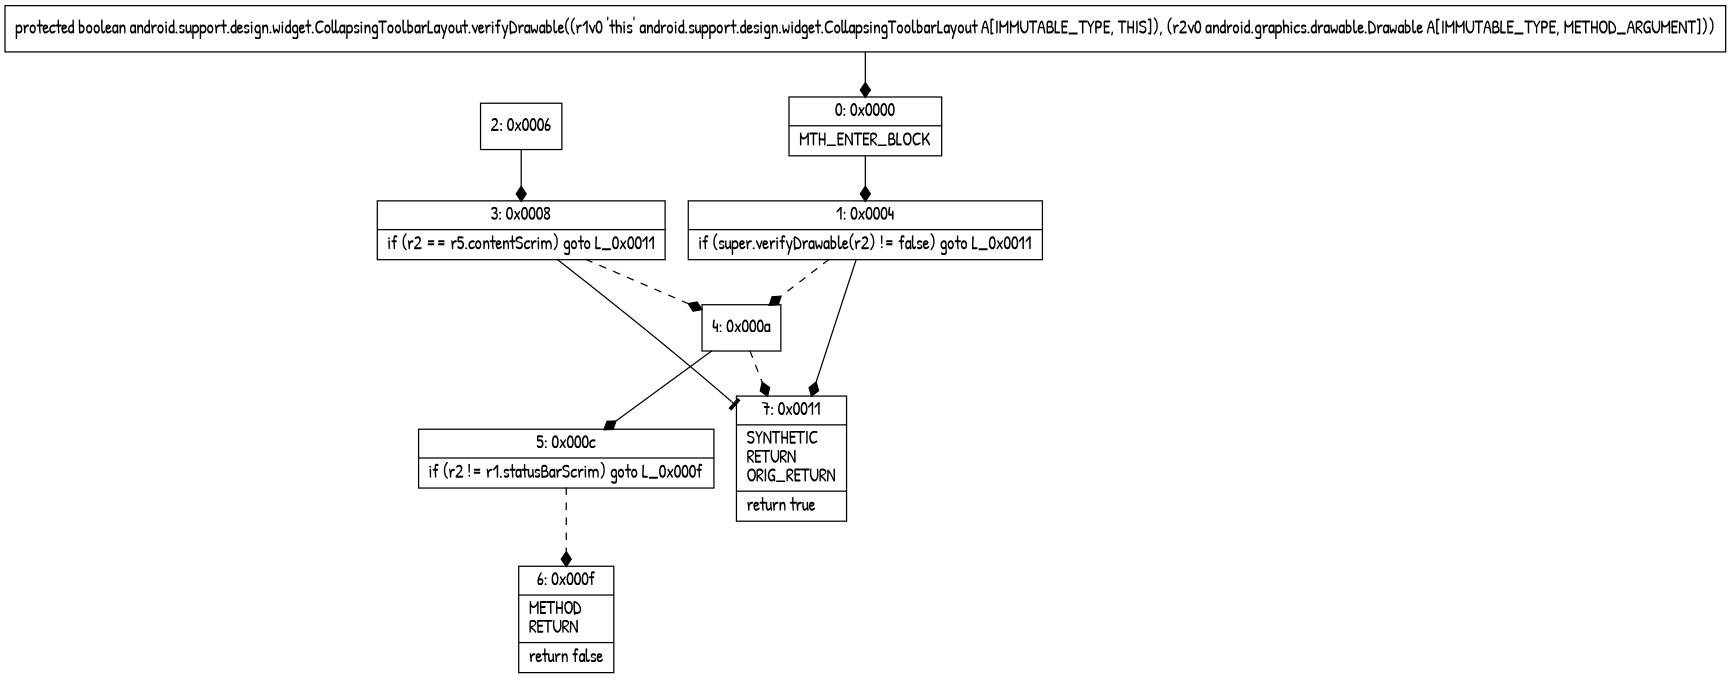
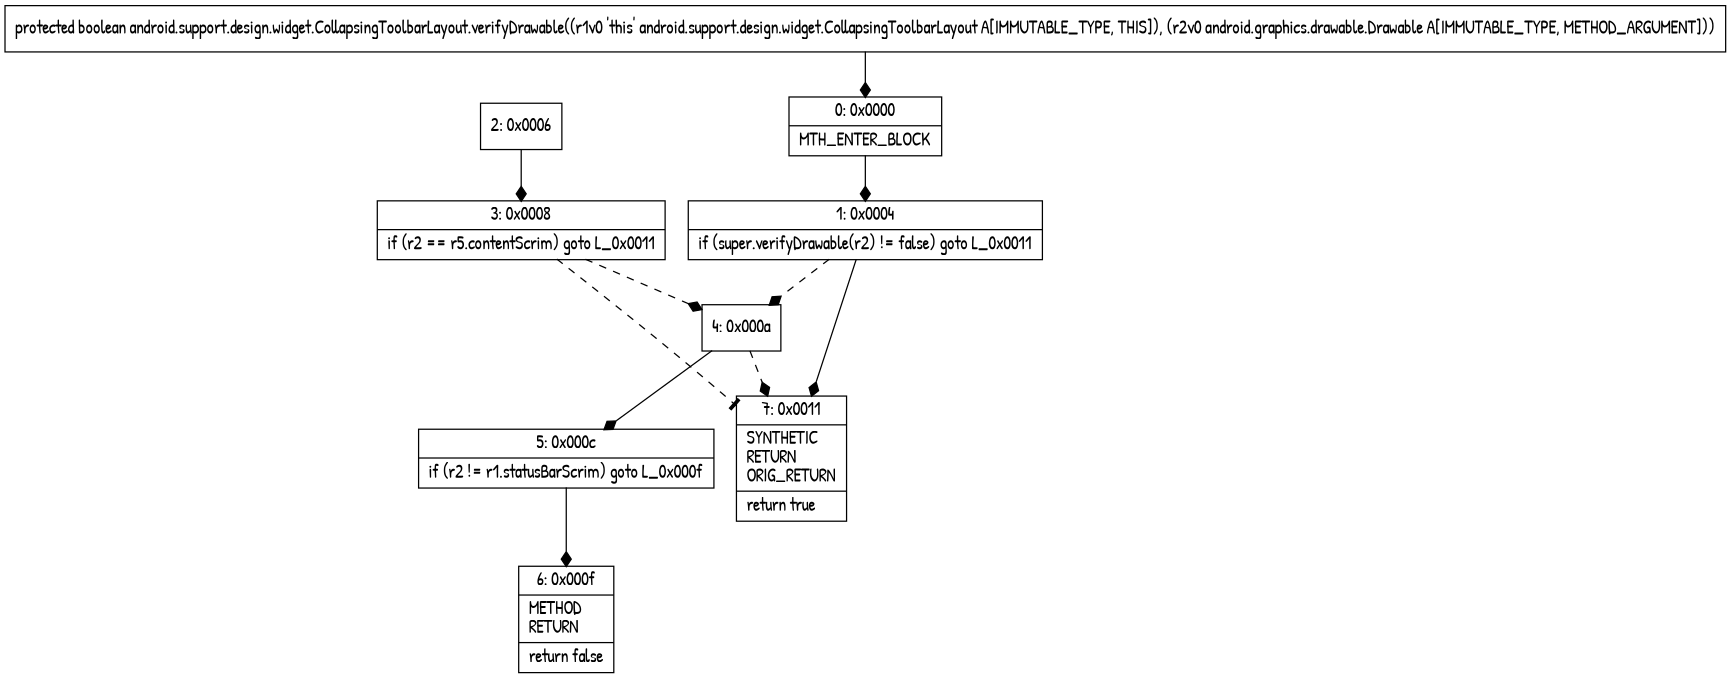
edge "3: 0x0008" -> "7: 0x0011": style solid -> dashed
edge "5: 0x000c" -> "6: 0x000f": style dashed -> solid
